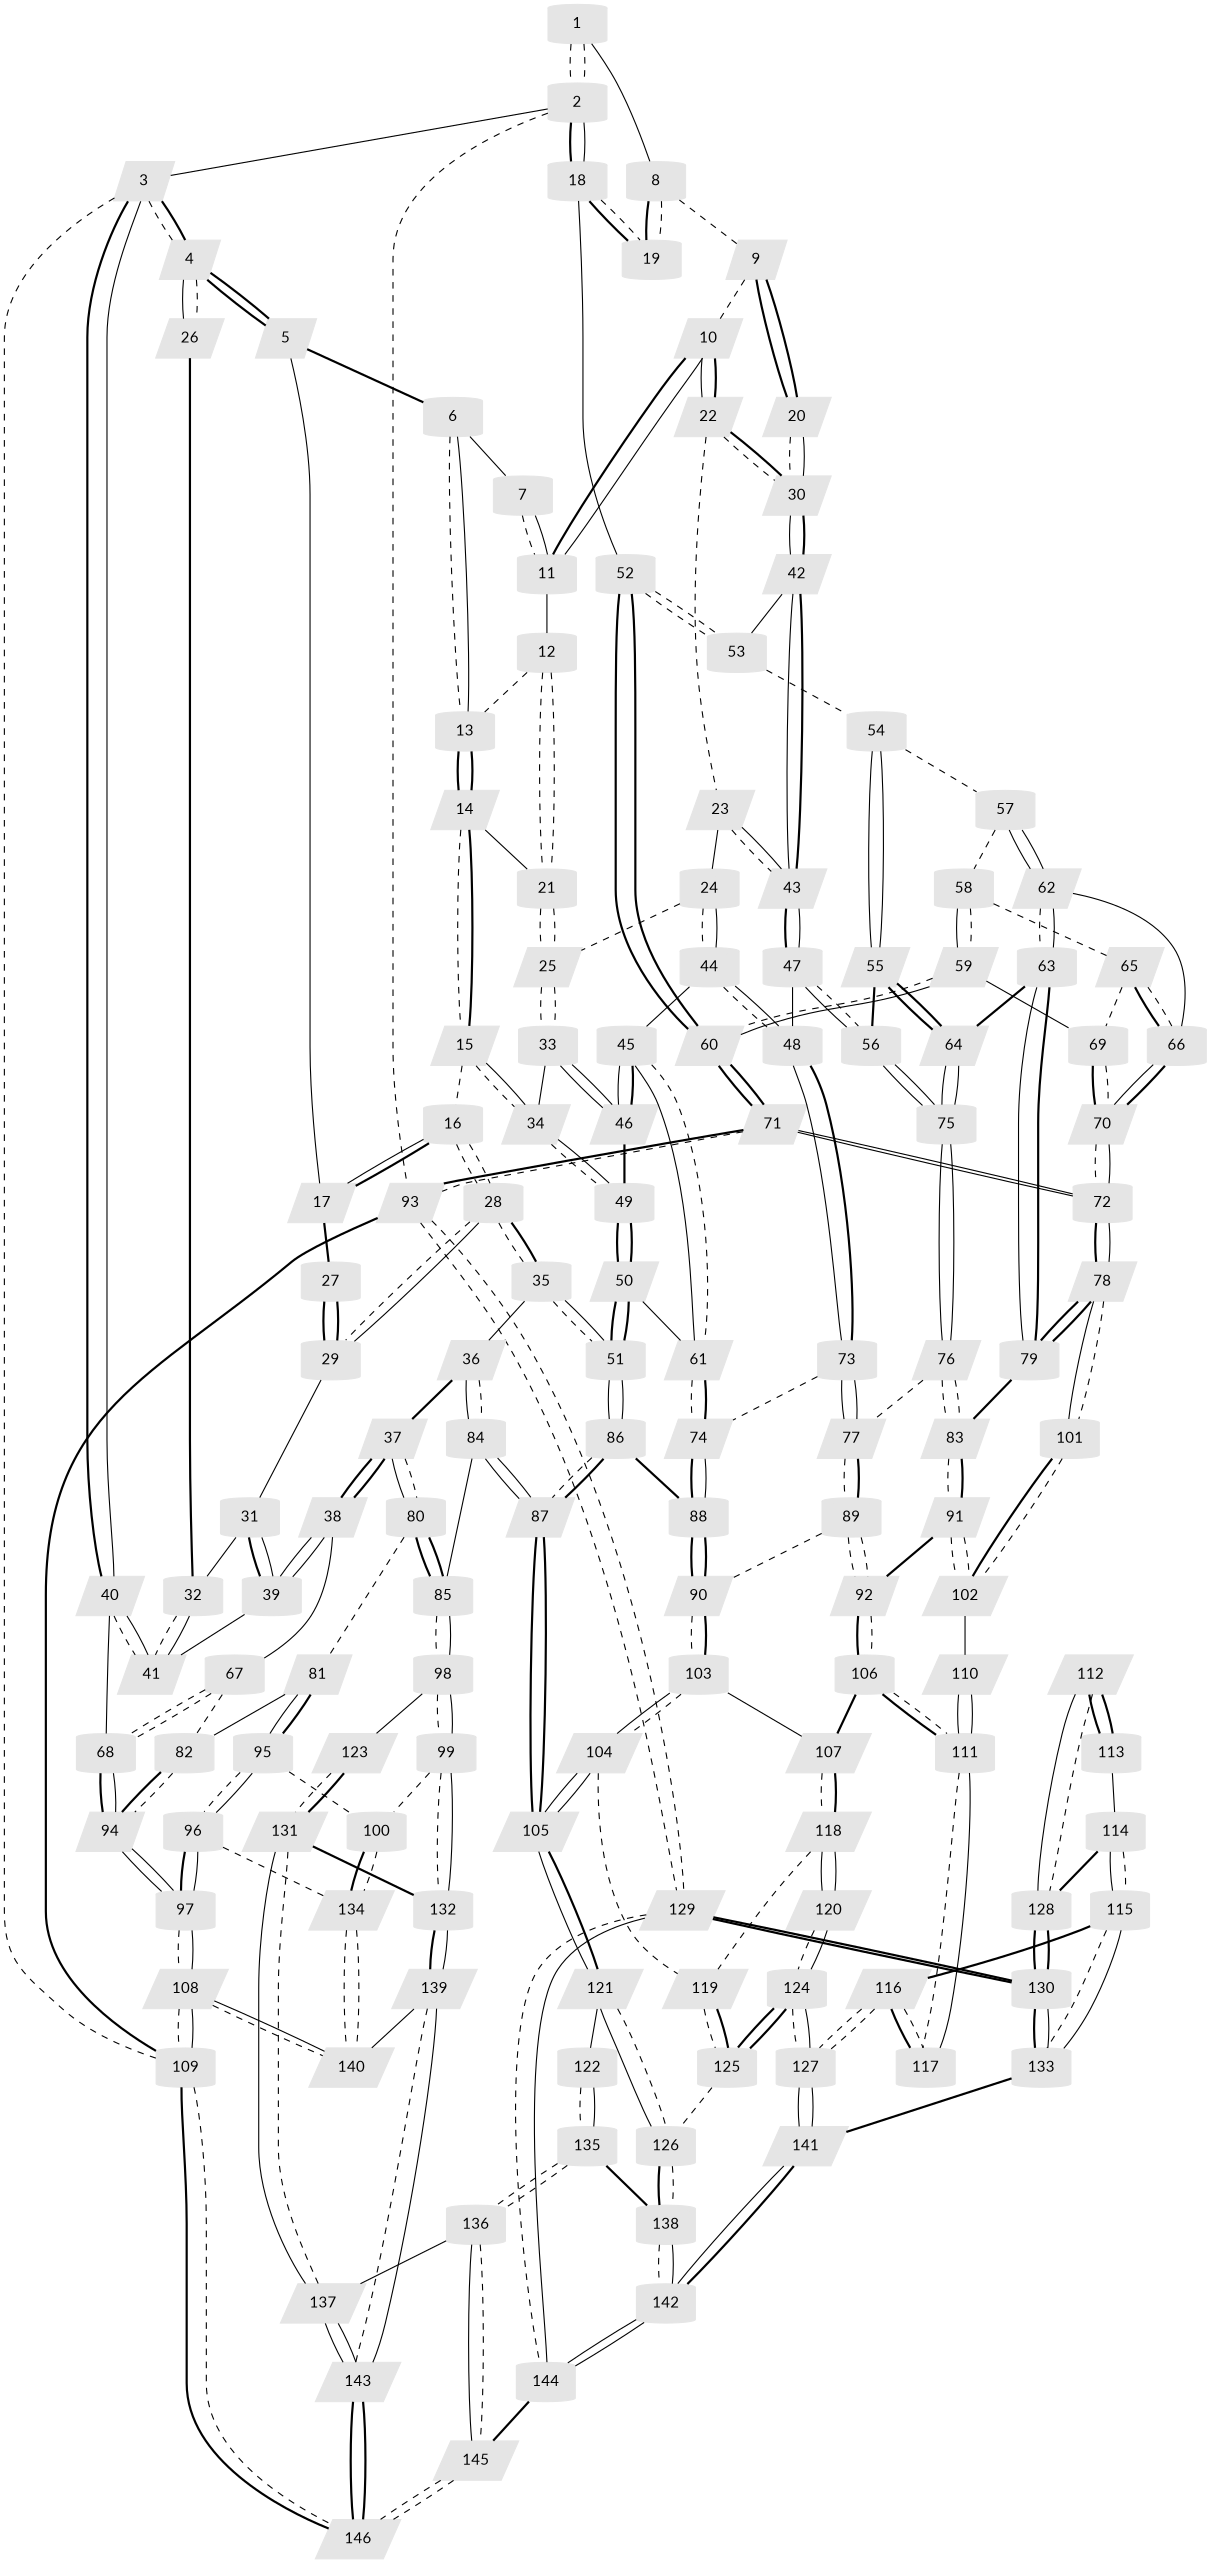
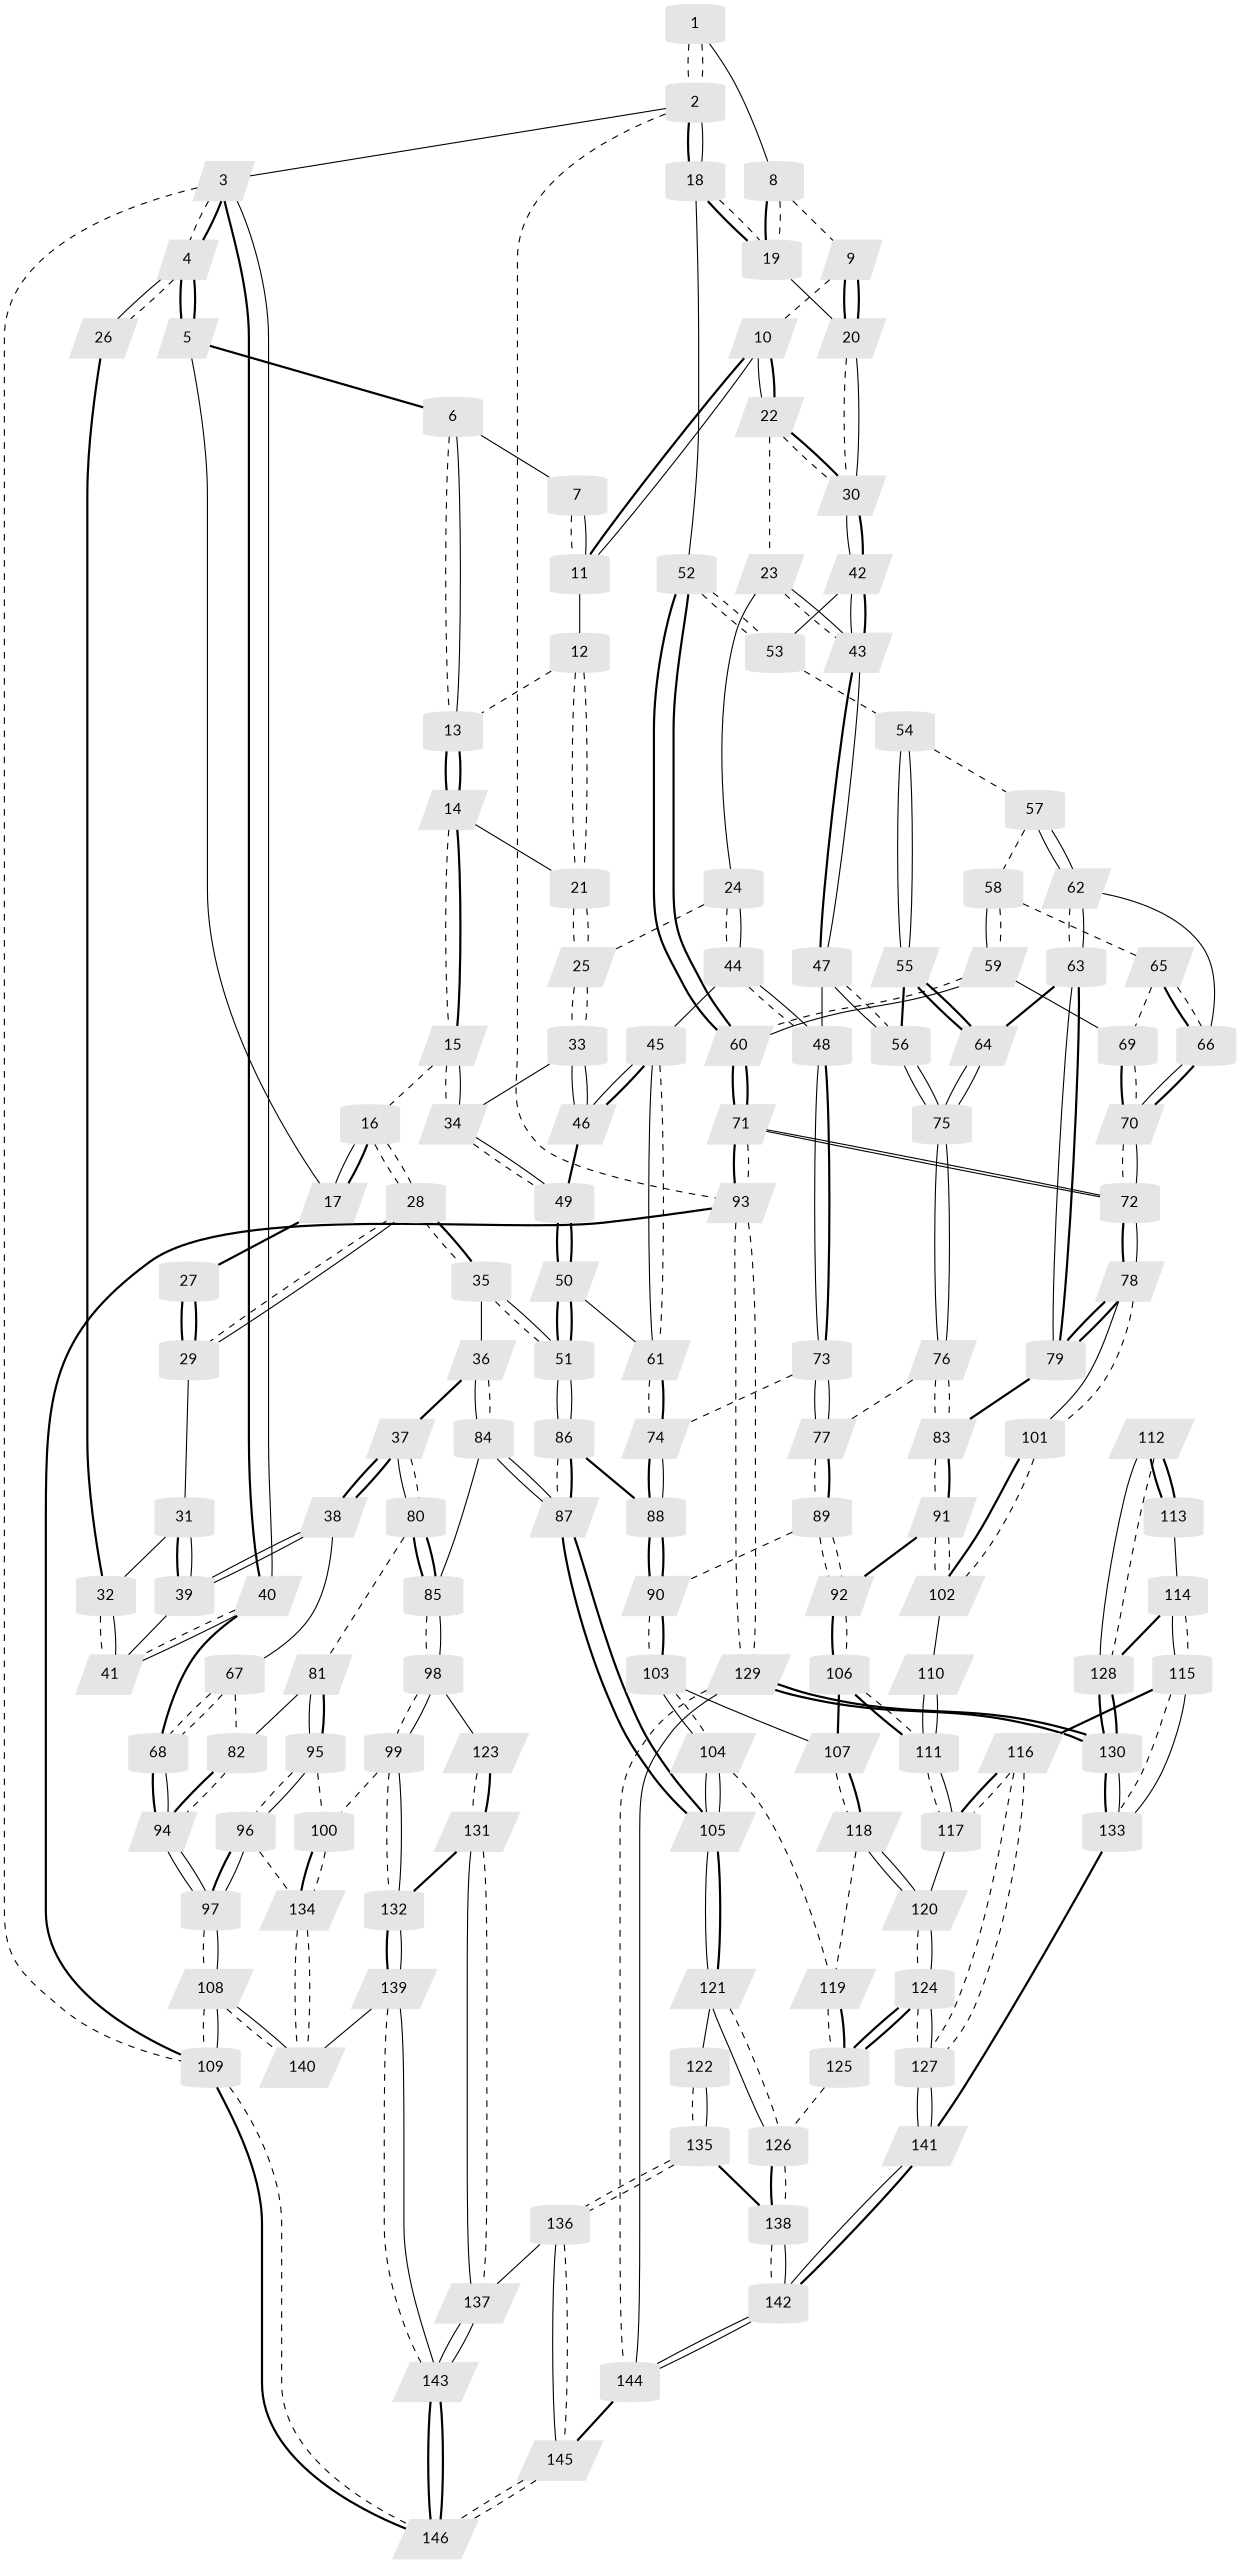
edge "19" -- "20": added
edge "40" -- "68": style solid -> bold
edge "117" -- "120": added
